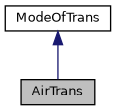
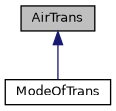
edge "AirTrans" -> "ModeOfTrans": reversed
